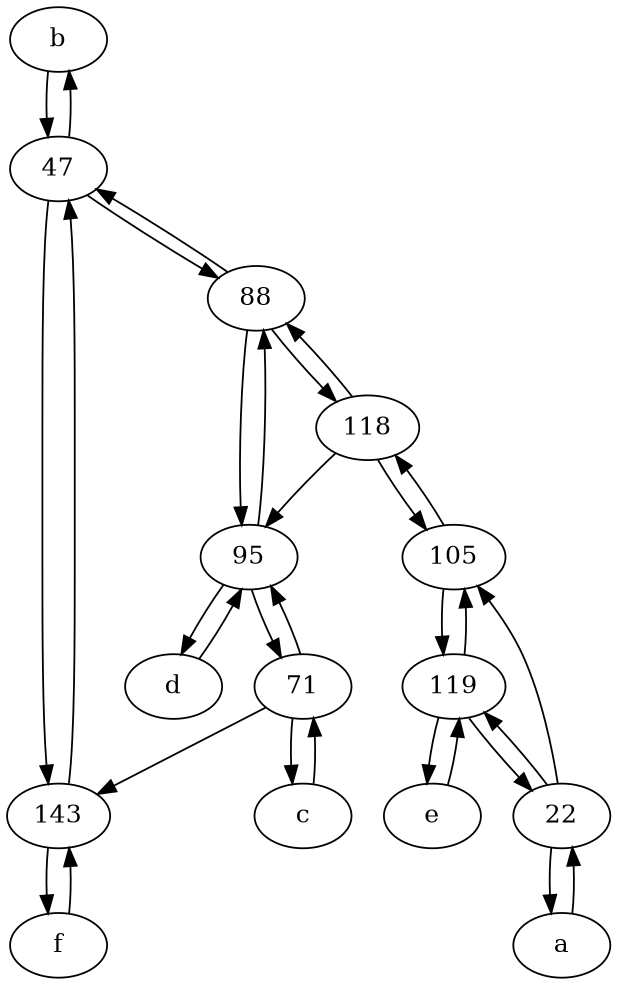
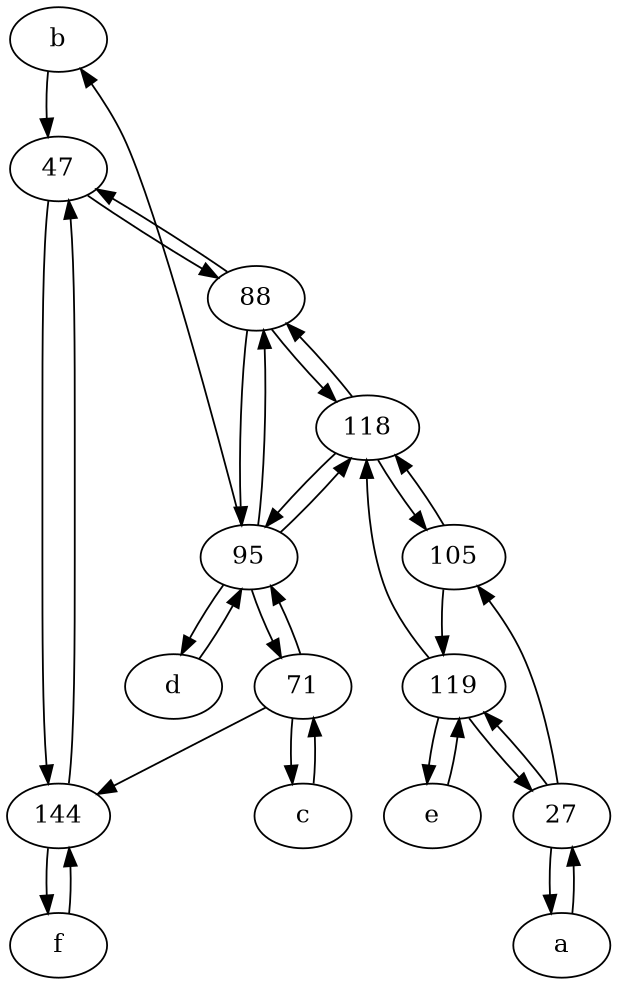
edge "47" -> "b": now "95" -> "b"
edge "95" -> "118": added
edge "119" -> "105": now "119" -> "118"
node "143": label "143" -> "144"
node "22": label "22" -> "27"
